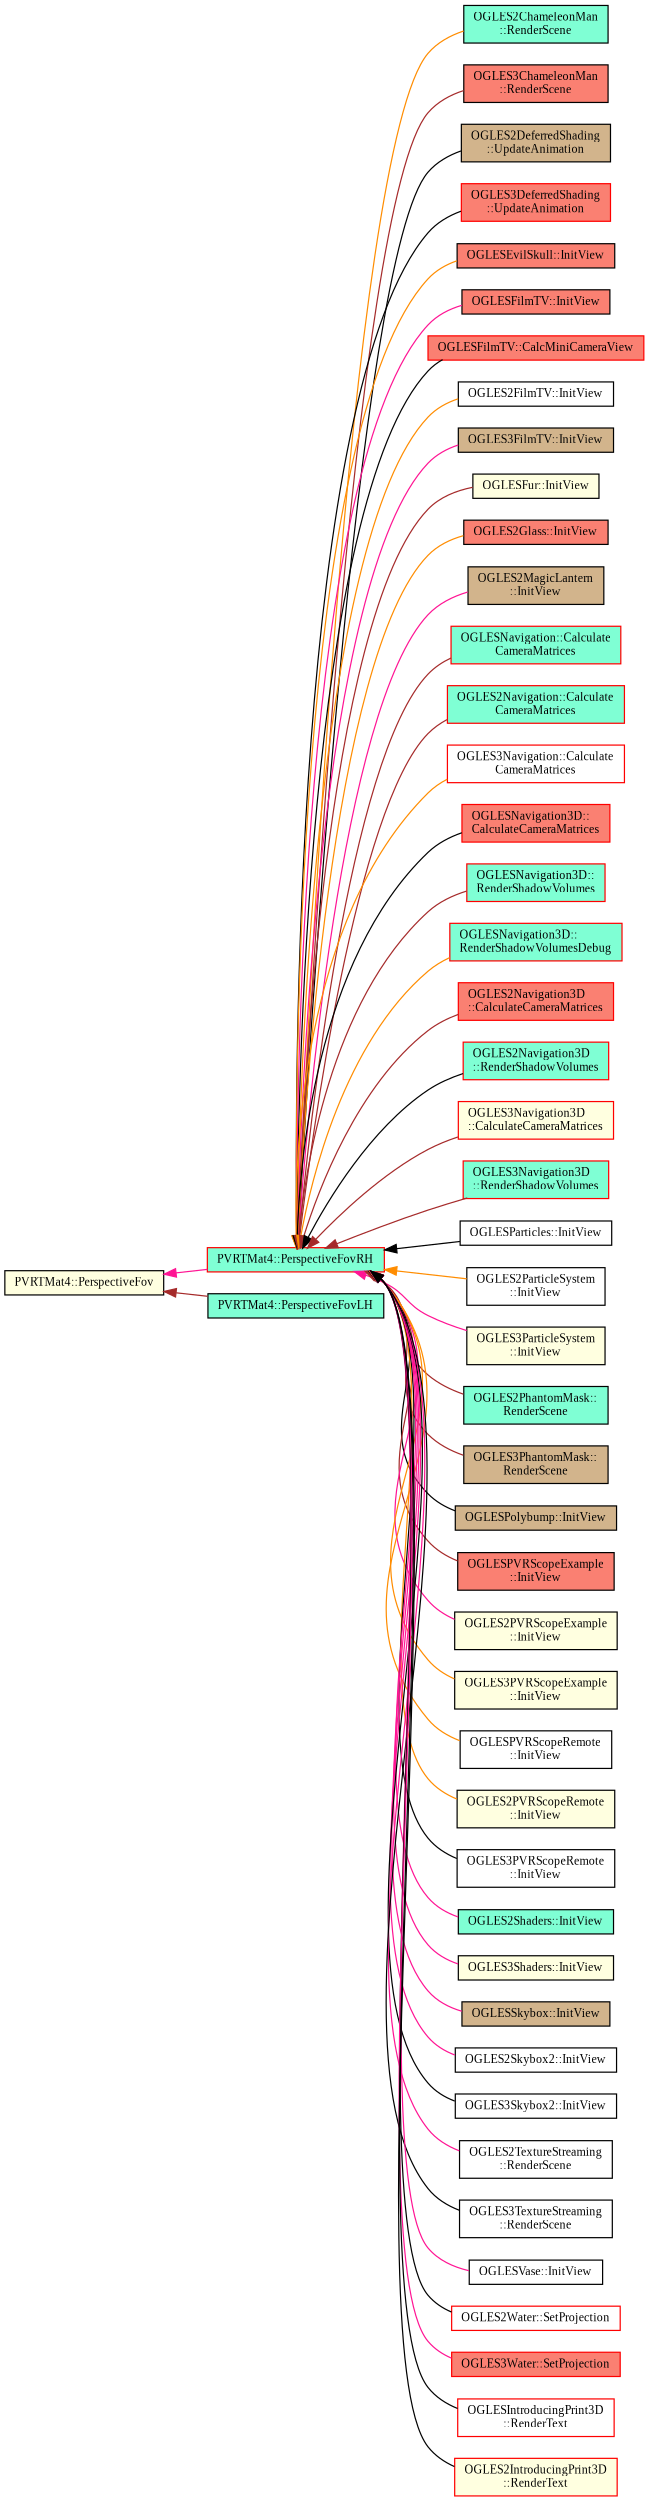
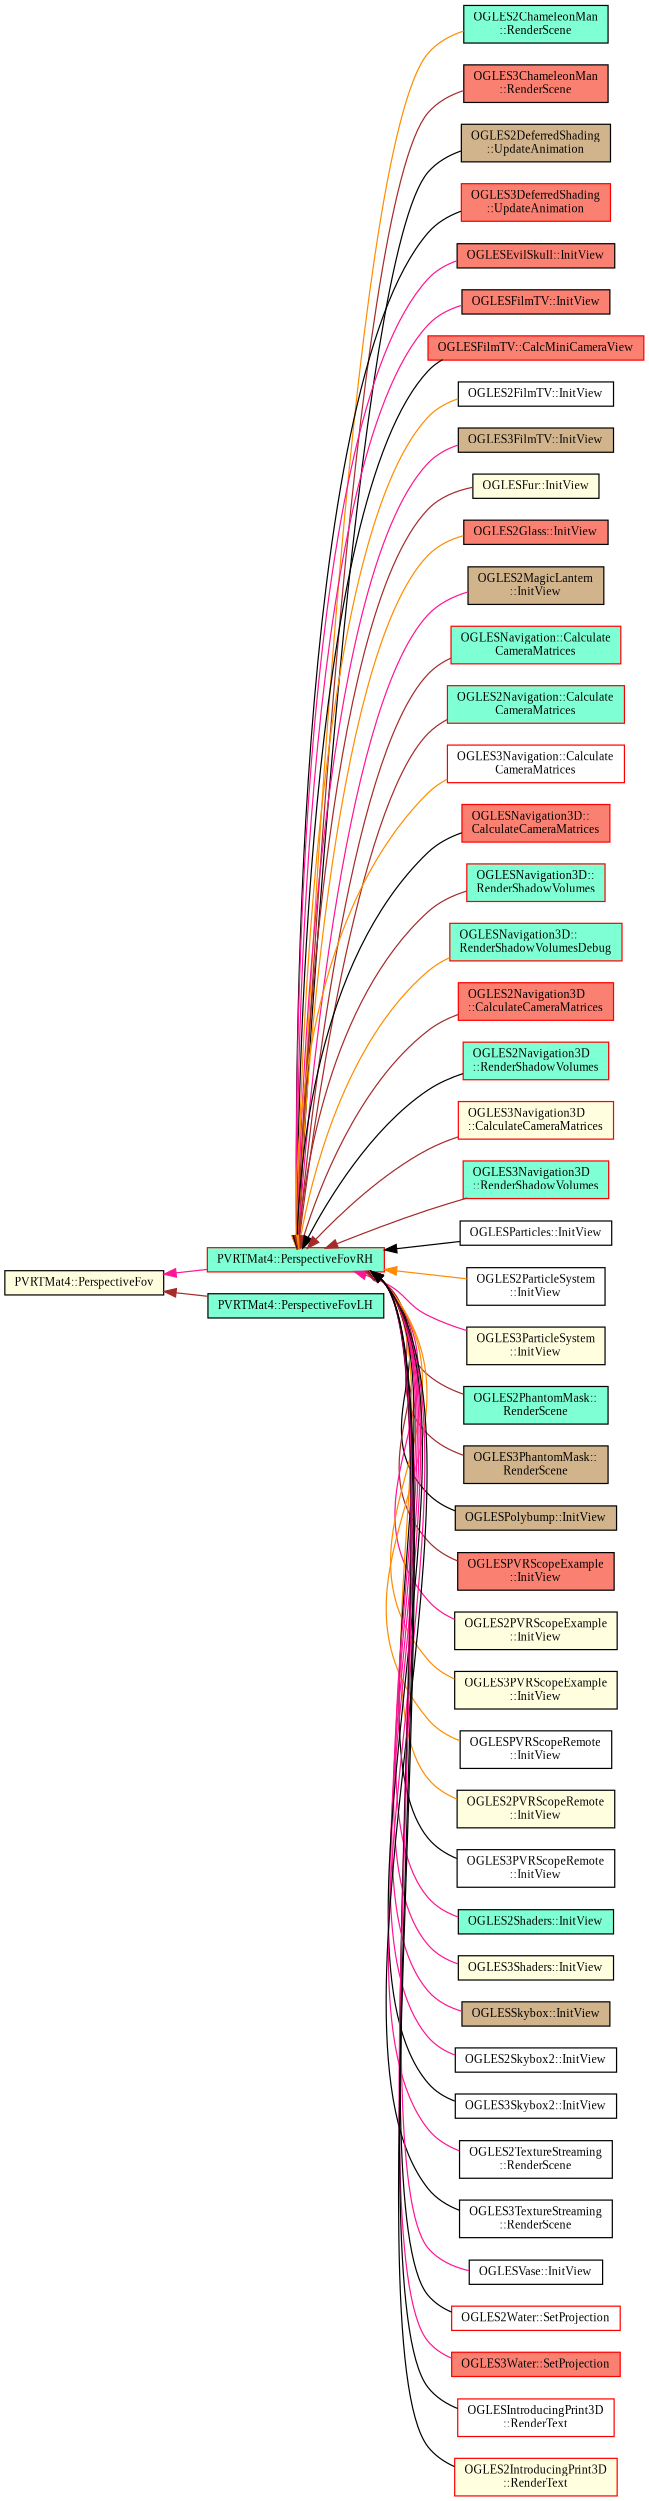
edge "OGLESEvilSkull::InitView" -> "PVRTMat4::PerspectiveFovRH": color darkorange -> deeppink
